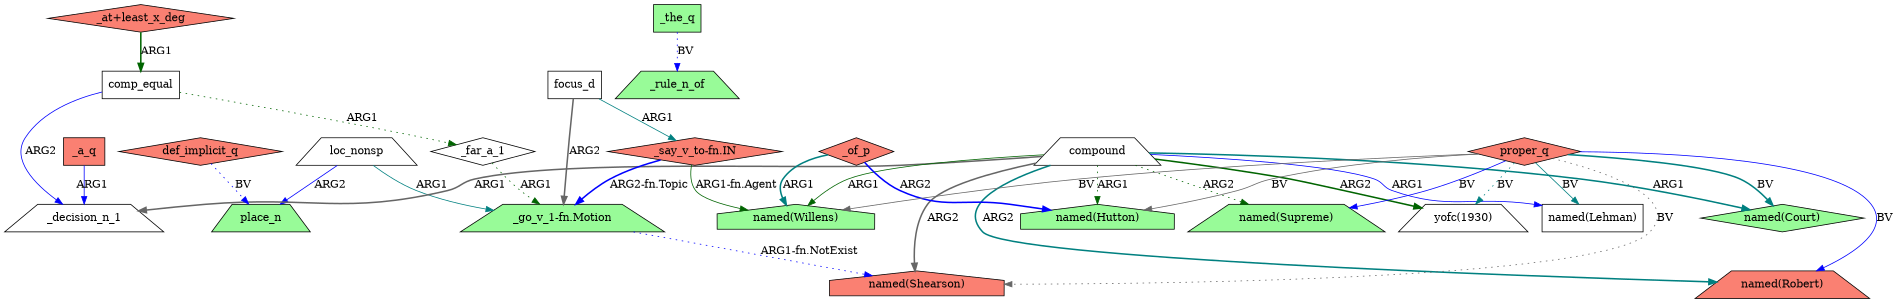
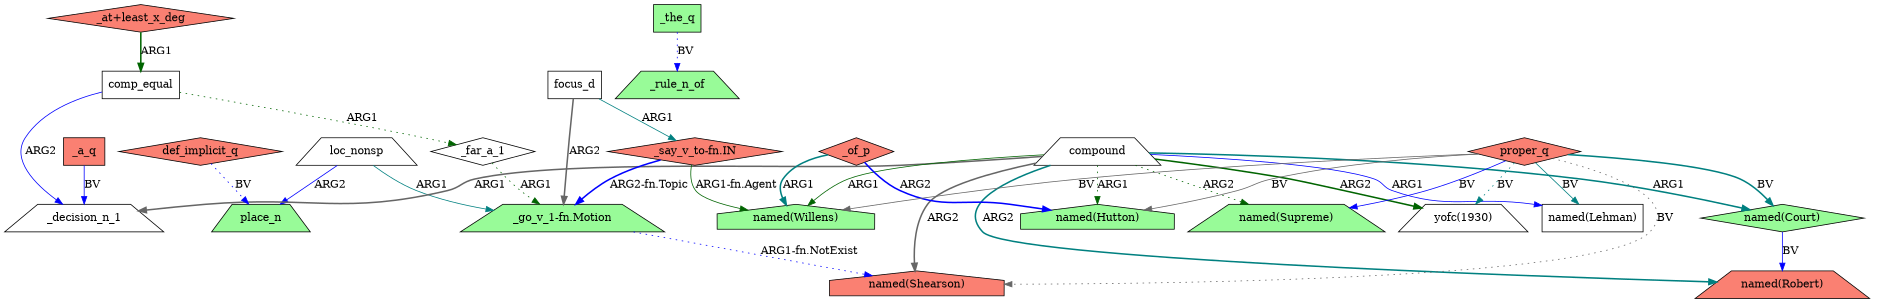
edge "proper_q" -> "named(Robert)": now "named(Court)" -> "named(Robert)"
edge "_a_q" -> "_decision_n_1": label "ARG1" -> "BV"
